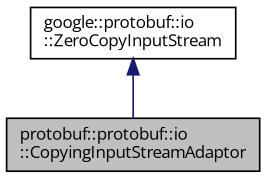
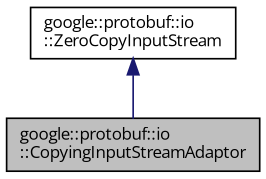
node "protobuf::protobuf::io ::CopyingInputStreamAdaptor": label "protobuf::protobuf::io ::CopyingInputStreamAdaptor" -> "google::protobuf::io ::CopyingInputStreamAdaptor"
